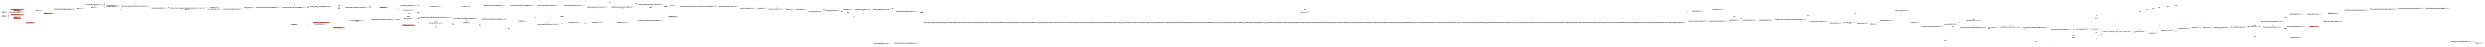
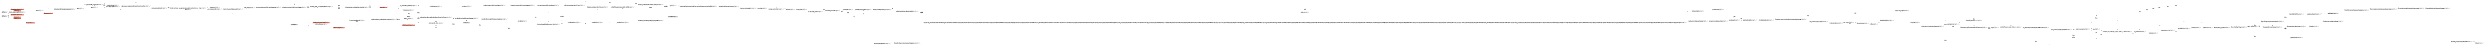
node "dataSource.clearFilters()@@@110@@@['1', '1', '0']": fillcolor tomato -> white
